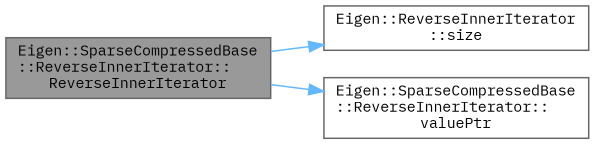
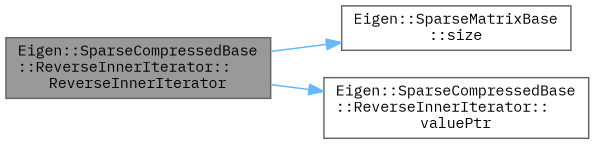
node "Eigen::ReverseInnerIterator ::size": label "Eigen::ReverseInnerIterator ::size" -> "Eigen::SparseMatrixBase ::size"
